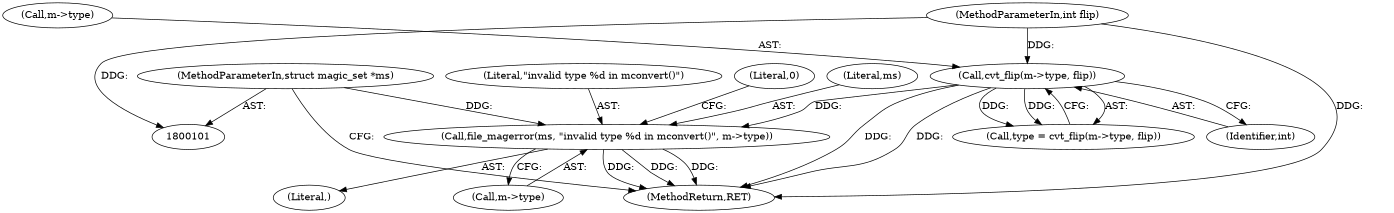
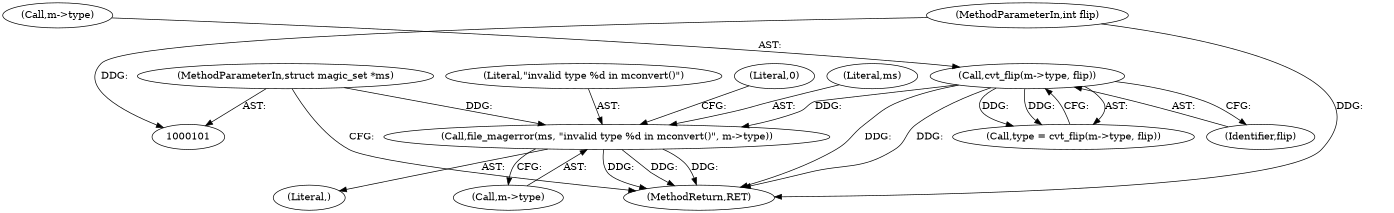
edge "(MethodParameterIn,int flip)" -> "(Call,cvt_flip(m->type, flip))": removed, label "DDG:"
node "1800101": label "1800101" -> "1000101"
node "(Identifier,int)": label "(Identifier,int)" -> "(Identifier,flip)"
